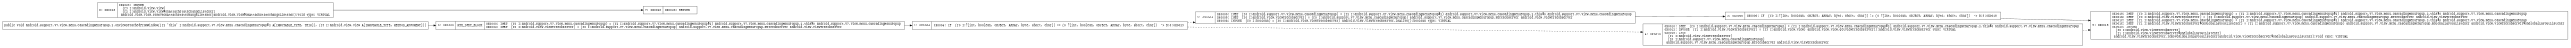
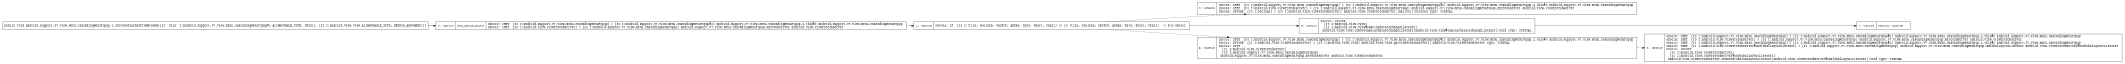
node "3: 0x000e": removed
node "0: 0x0000": text "MTH_IGET_BLOCK" -> "MTH_ENTER_BLOCK"
edge "1: 0x0004" -> "6: 0x0023": added
